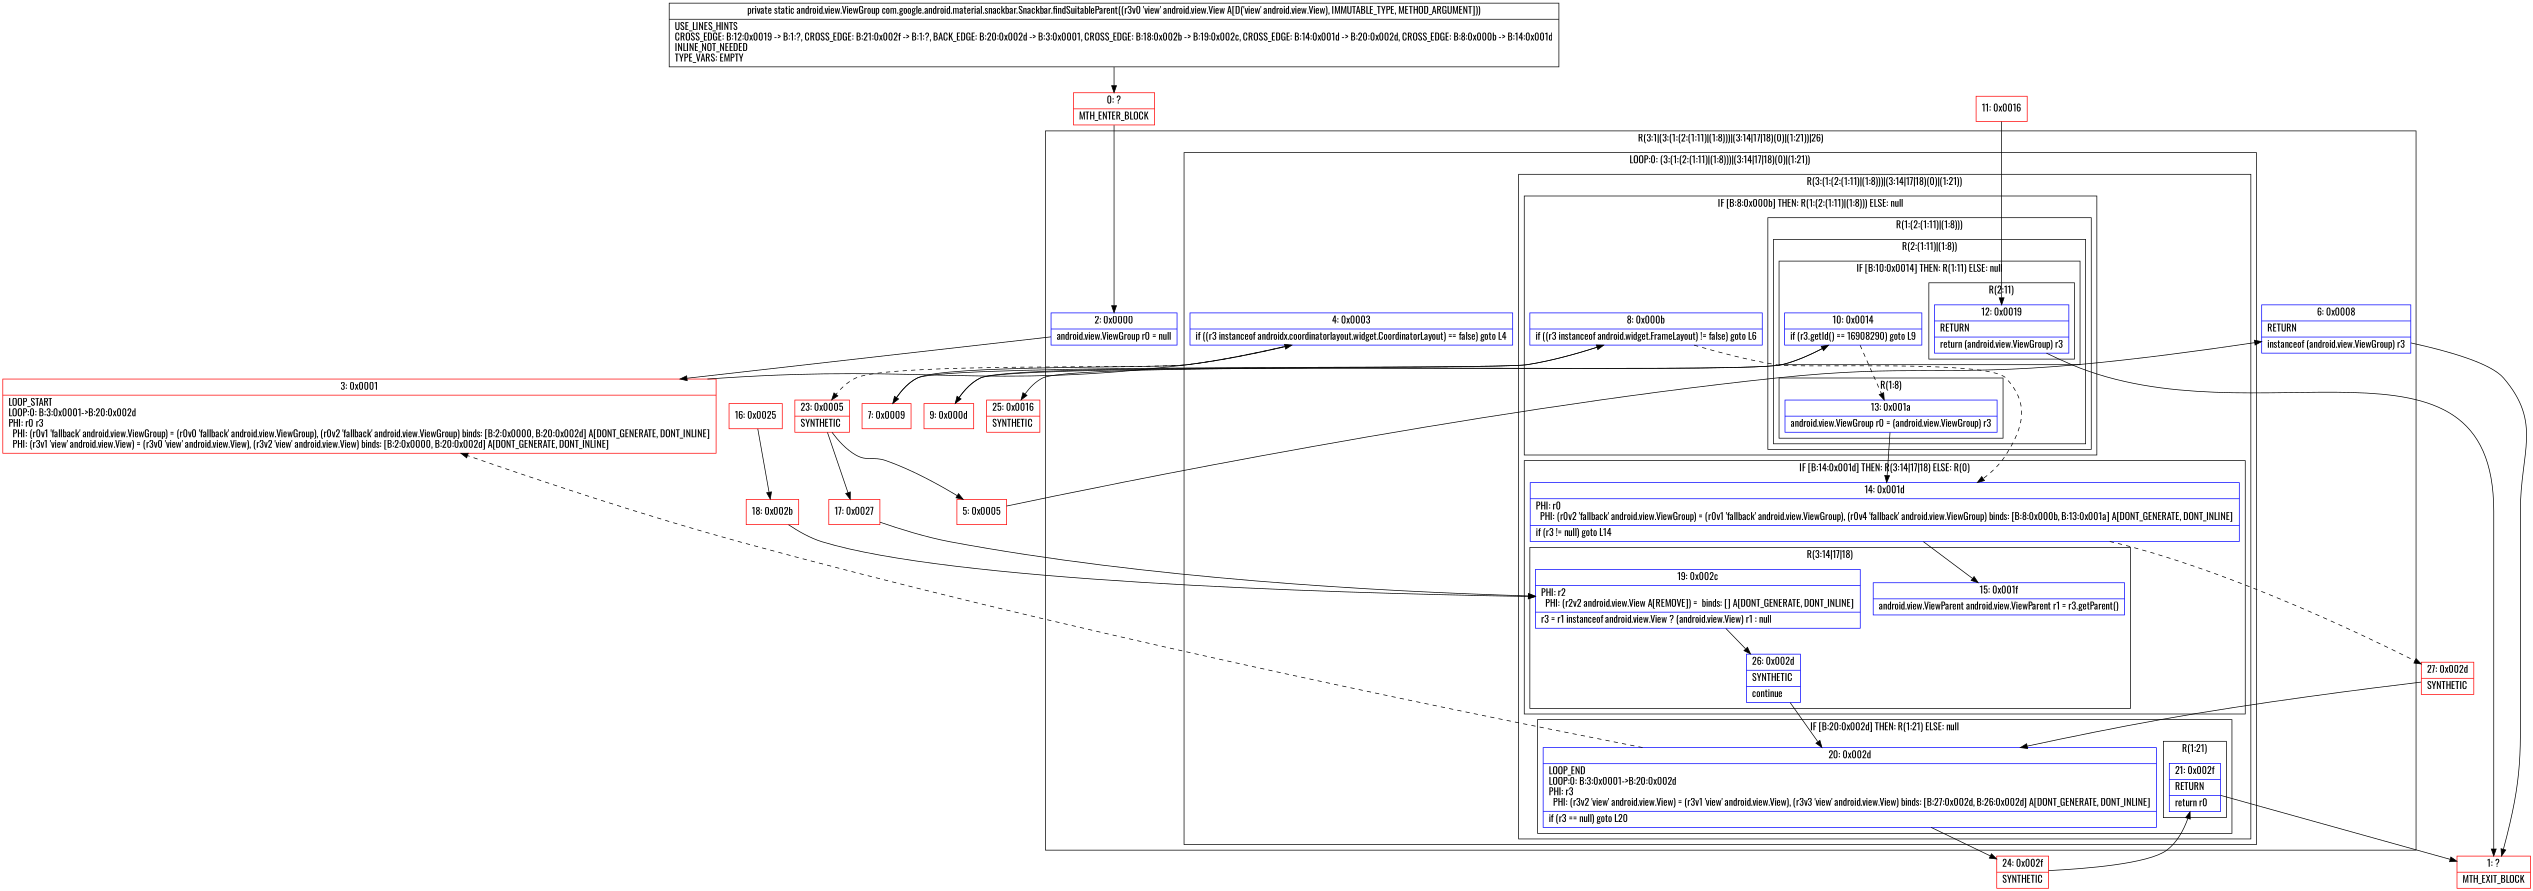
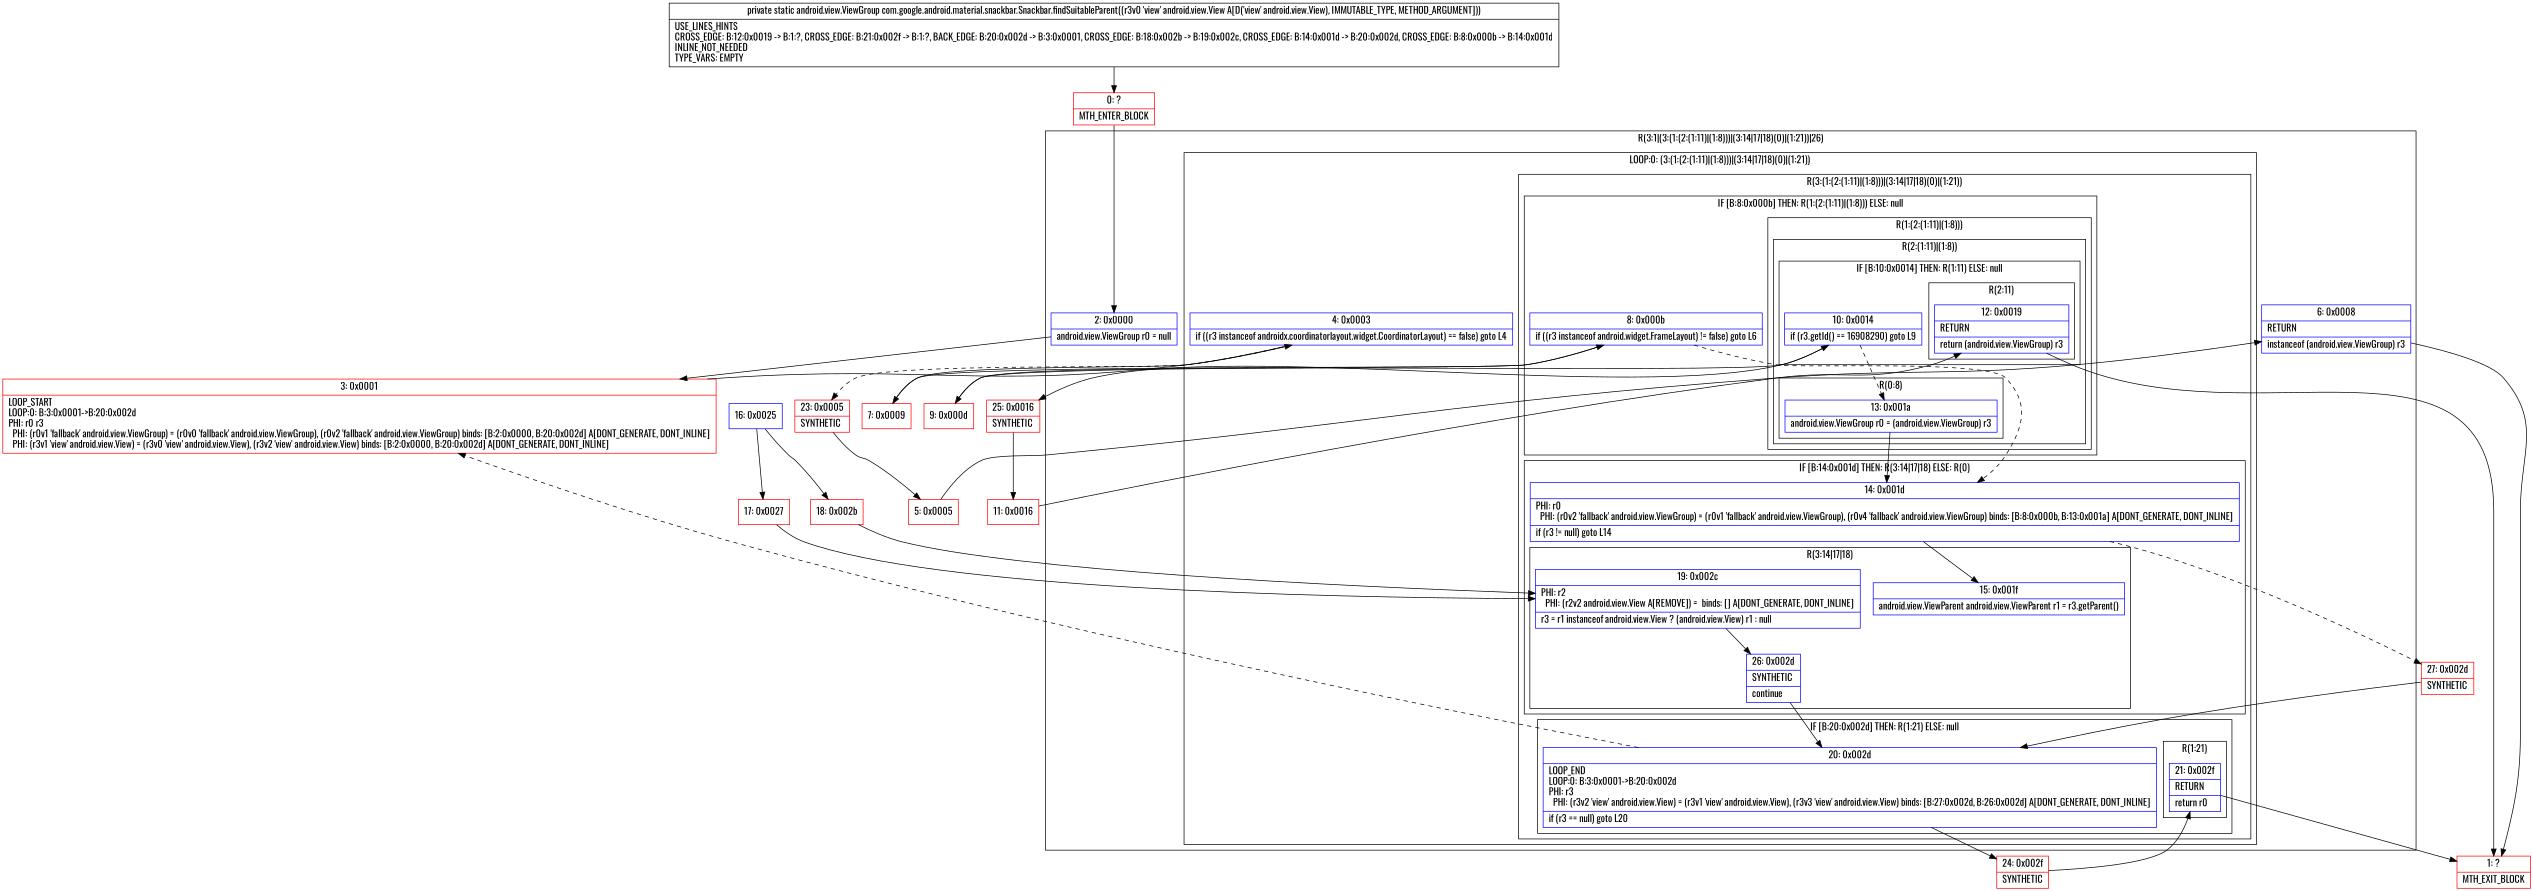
cluster "R(1:8)": label "R(1:8)" -> "R(0:8)"
node "16: 0x0025": color red -> blue
edge "25: 0x0016" -> "11: 0x0016": added
edge "23: 0x0005" -> "17: 0x0027": now "16: 0x0025" -> "17: 0x0027"
